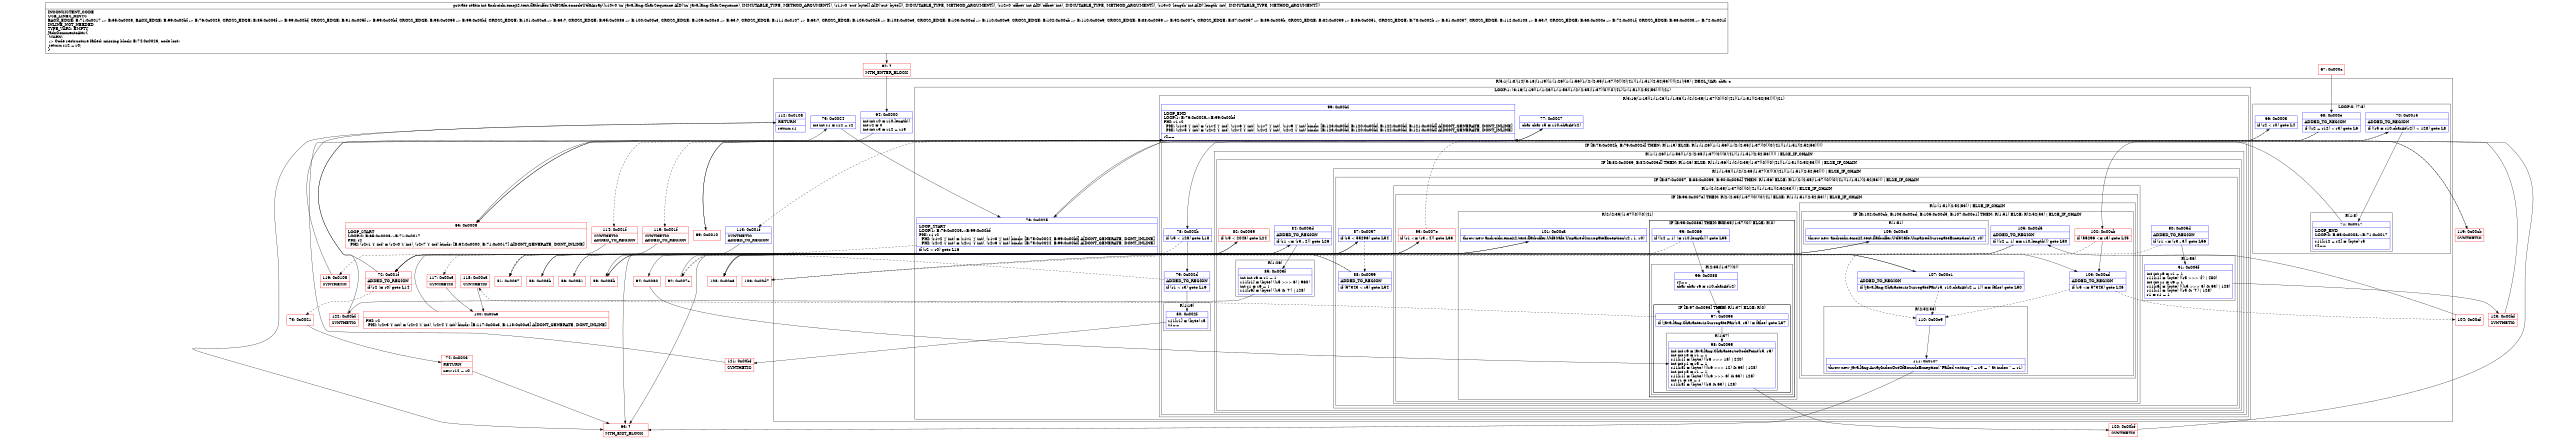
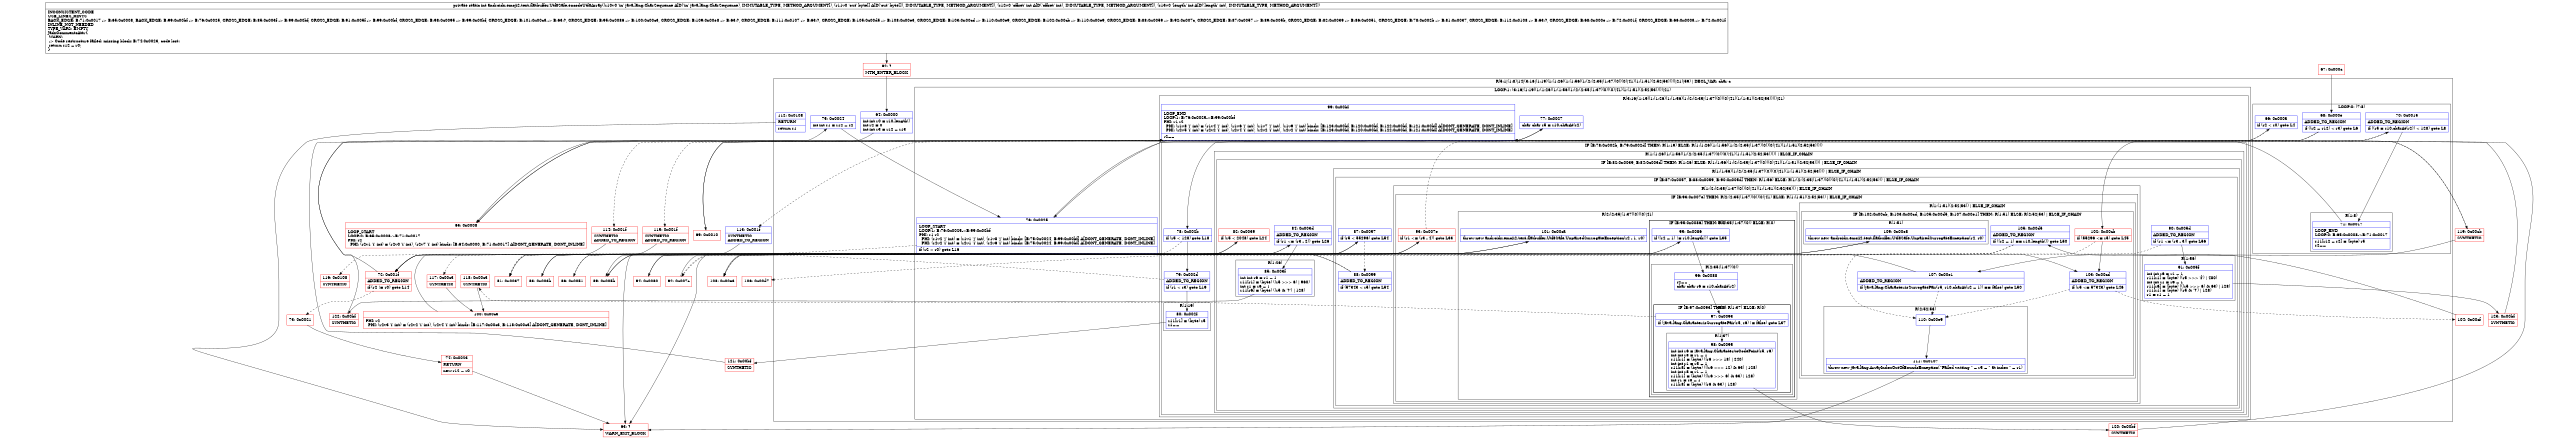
edge "116: 0x0108" -> "112: 0x0108": removed
edge "106: 0x00d7" -> "107: 0x00e1": now "119: 0x00cb" -> "107: 0x00e1"
edge "105: 0x00d5" -> "108: 0x00e3": style solid -> dashed
edge "94: 0x0080" -> "98: 0x0095": now "94: 0x0080" -> "95: 0x0086"
node "63: ?": text "MTH_EXIT_BLOCK" -> "WARN_EXIT_BLOCK"
